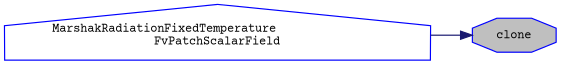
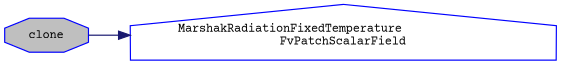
edge "MarshakRadiationFixedTemperature FvPatchScalarField" -> "clone": reversed
